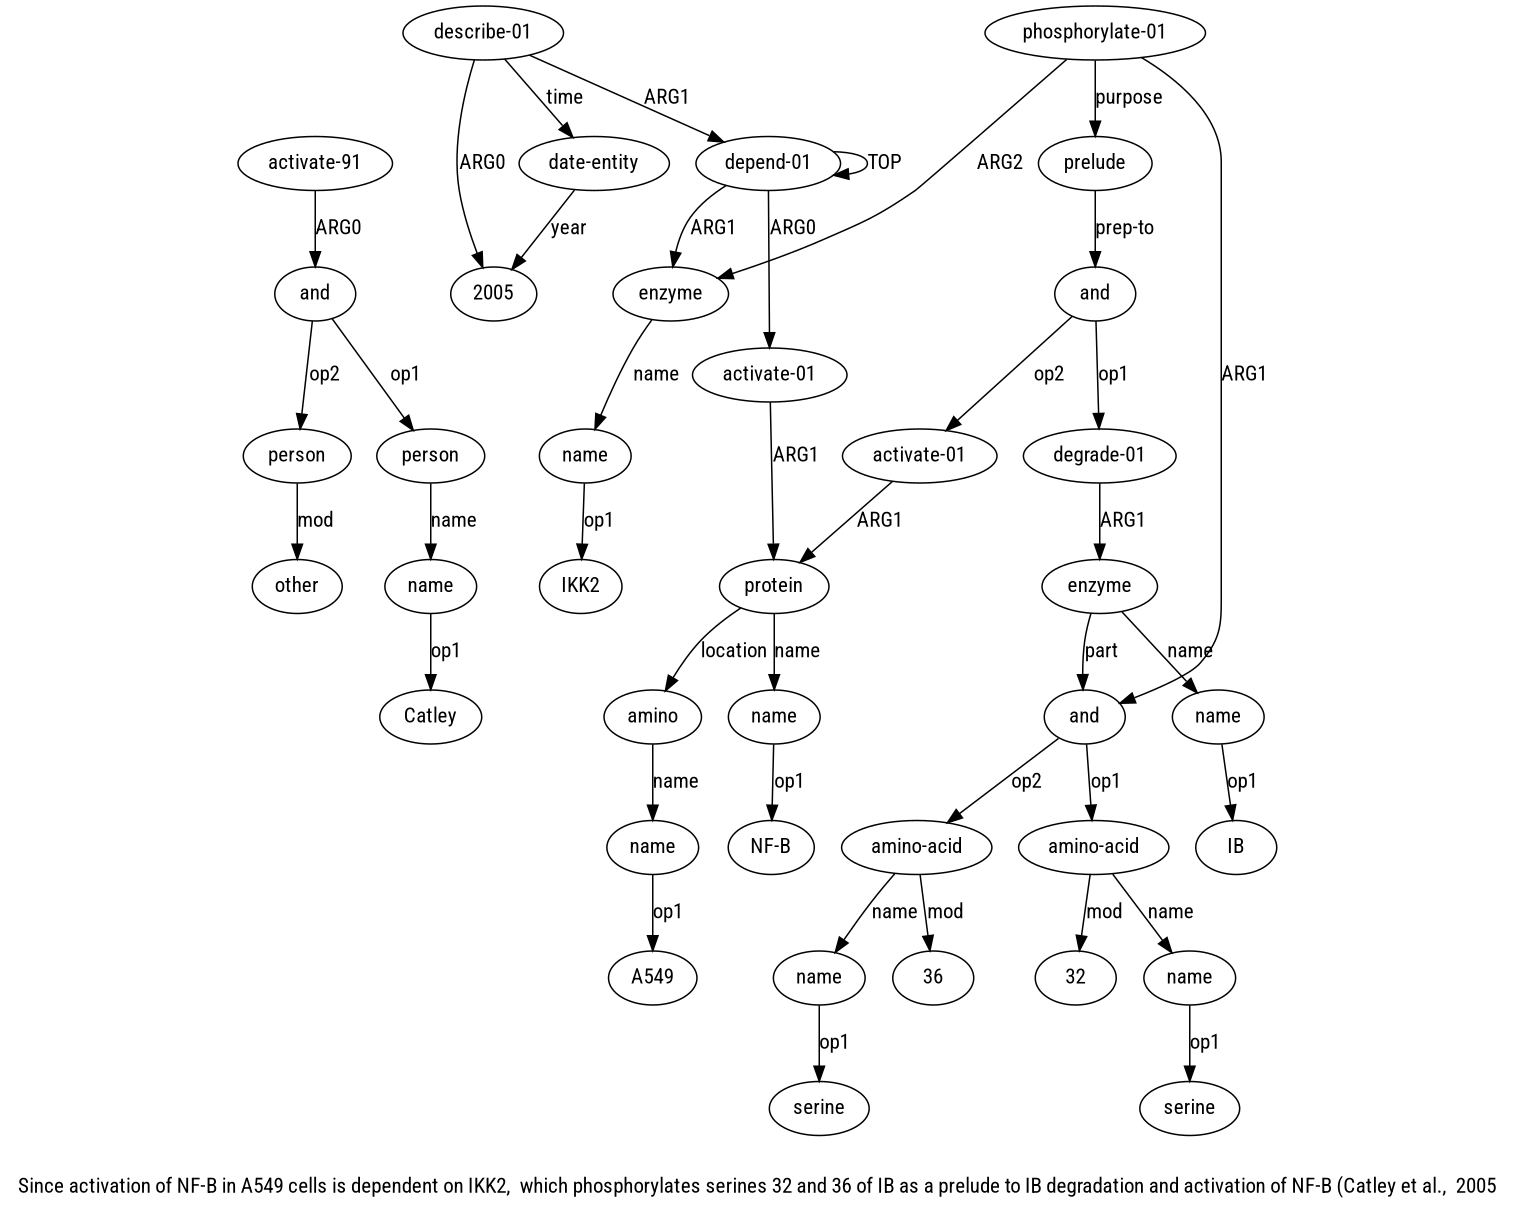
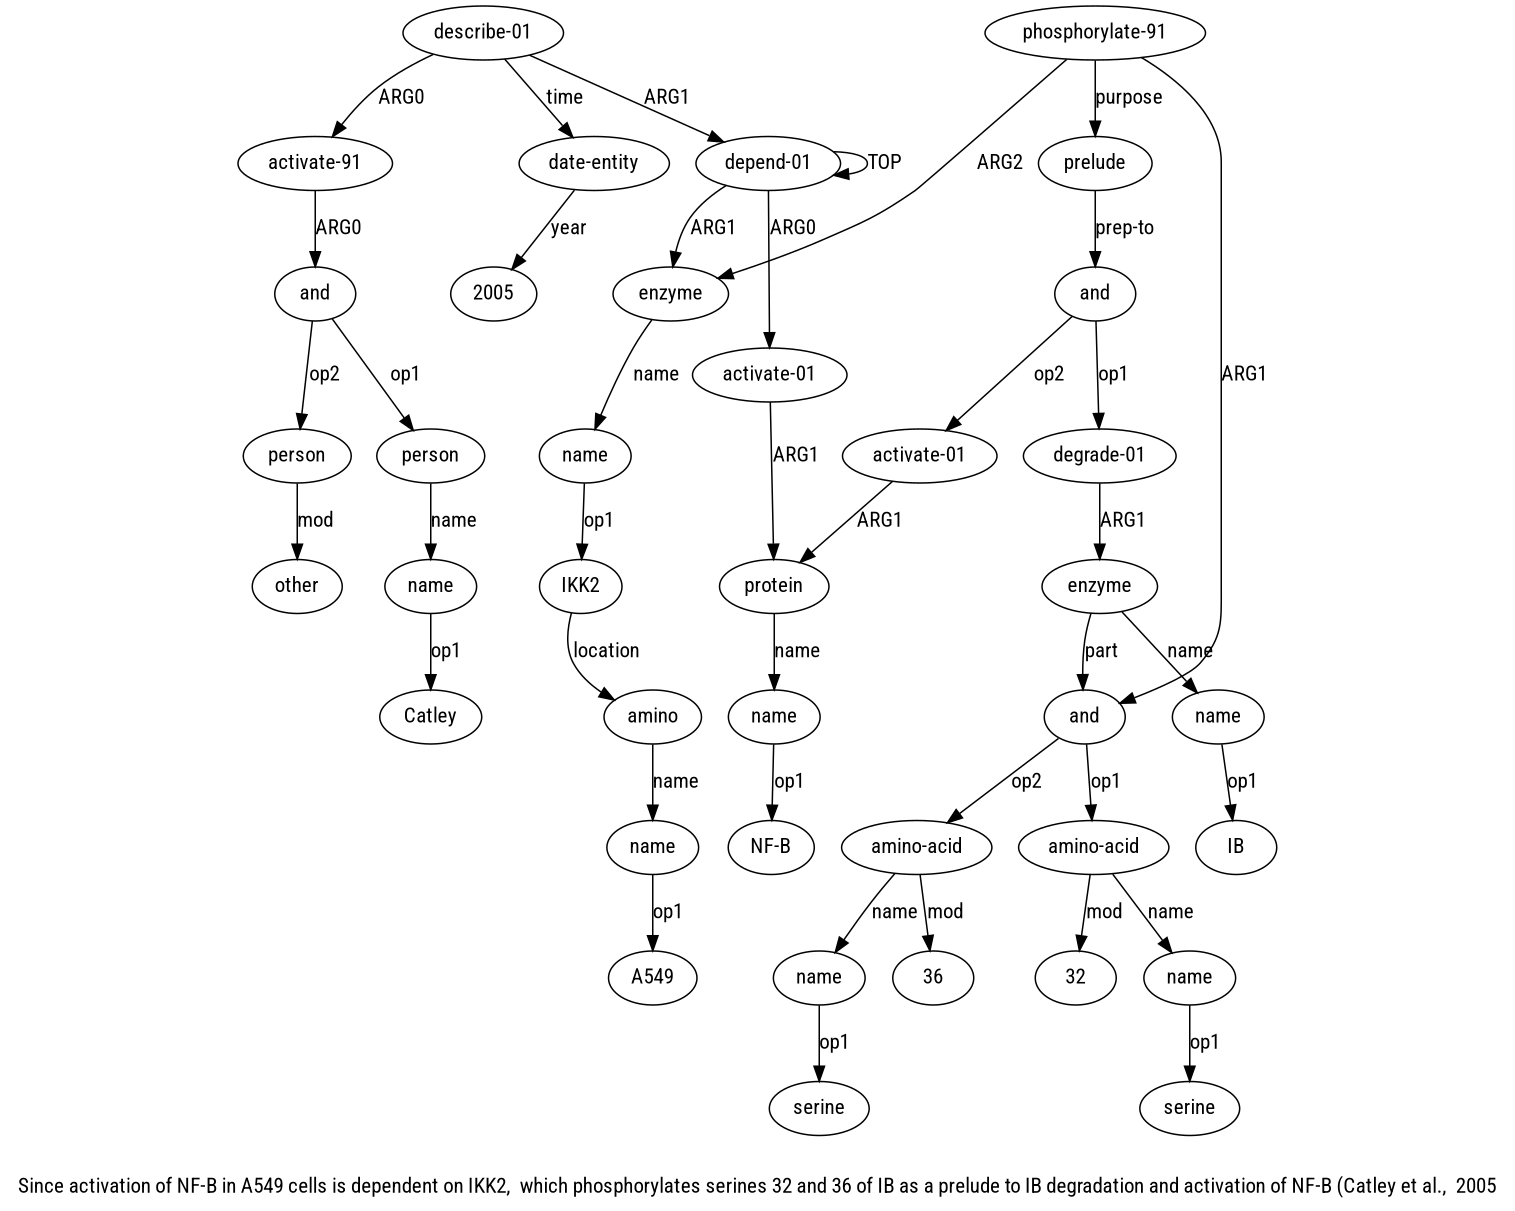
node "phosphorylate-01": label "phosphorylate-01" -> "phosphorylate-91"
edge "describe-01" -> "2005": now "describe-01" -> "activate-91"
edge "protein" -> "amino": now "IKK2" -> "amino"
